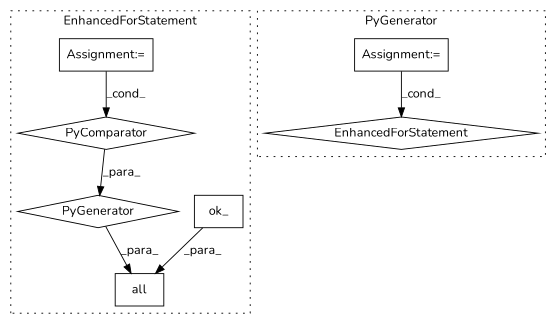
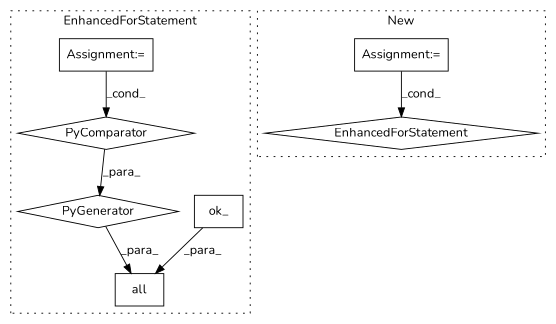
cluster "PyGenerator": label "PyGenerator" -> "New"
